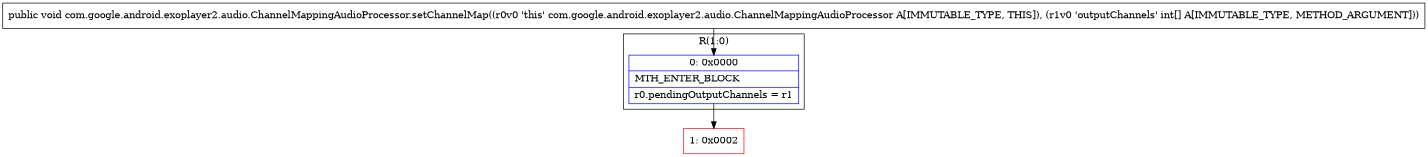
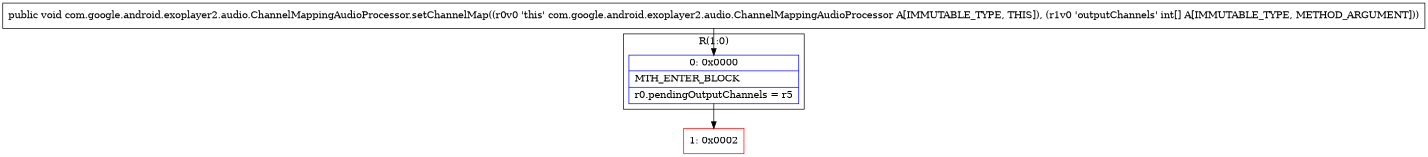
node "0: 0x0000": text "r0.pendingOutputChannels = r1" -> "r0.pendingOutputChannels = r5"
